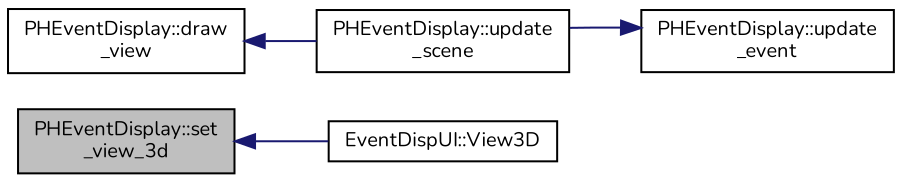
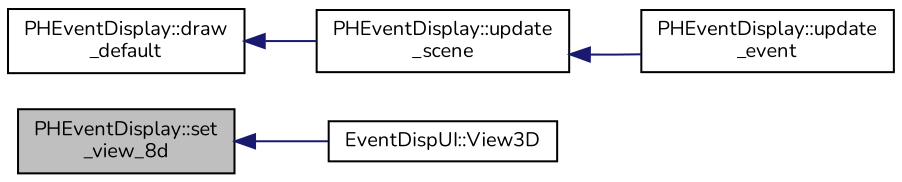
edge "PHEventDisplay::update _scene" -> "PHEventDisplay::update _event": reversed
node "PHEventDisplay::draw _view": label "PHEventDisplay::draw _view" -> "PHEventDisplay::draw _default"
node "PHEventDisplay::set _view_3d": label "PHEventDisplay::set _view_3d" -> "PHEventDisplay::set _view_8d"
